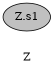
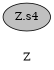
node "Z.s1": label "Z.s1" -> "Z.s4"
